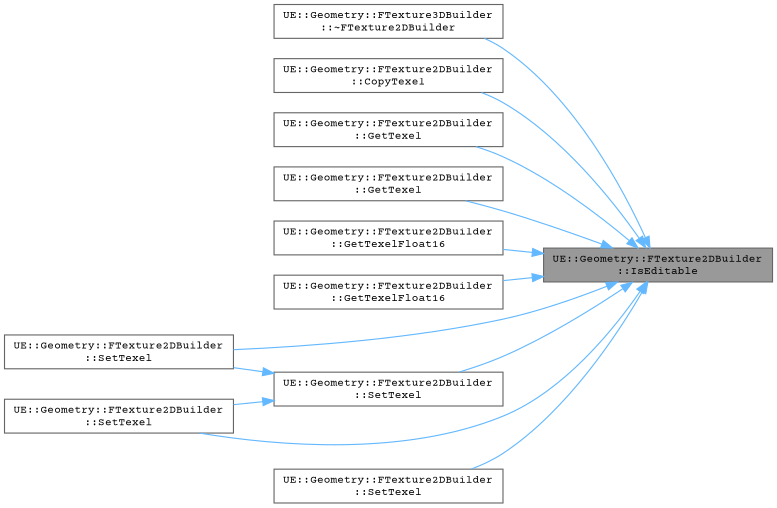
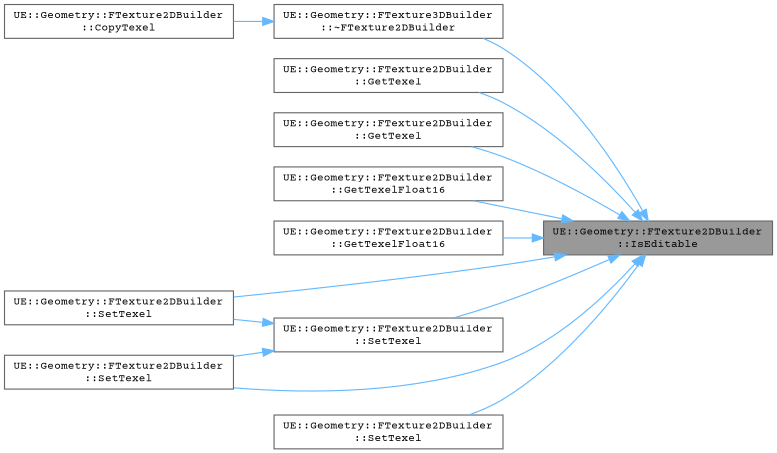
edge "UE::Geometry::FTexture2DBuilder ::CopyTexel" -> "UE::Geometry::FTexture2DBuilder ::IsEditable": now "UE::Geometry::FTexture2DBuilder ::CopyTexel" -> "UE::Geometry::FTexture3DBuilder ::~FTexture2DBuilder"
